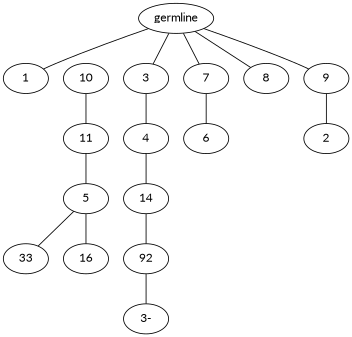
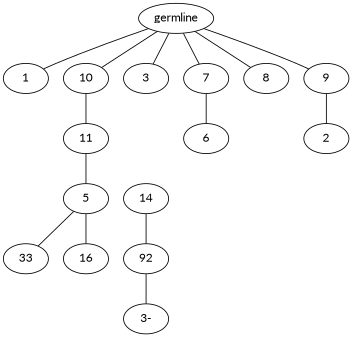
edge "germline" -- "10": added
node "4": removed
